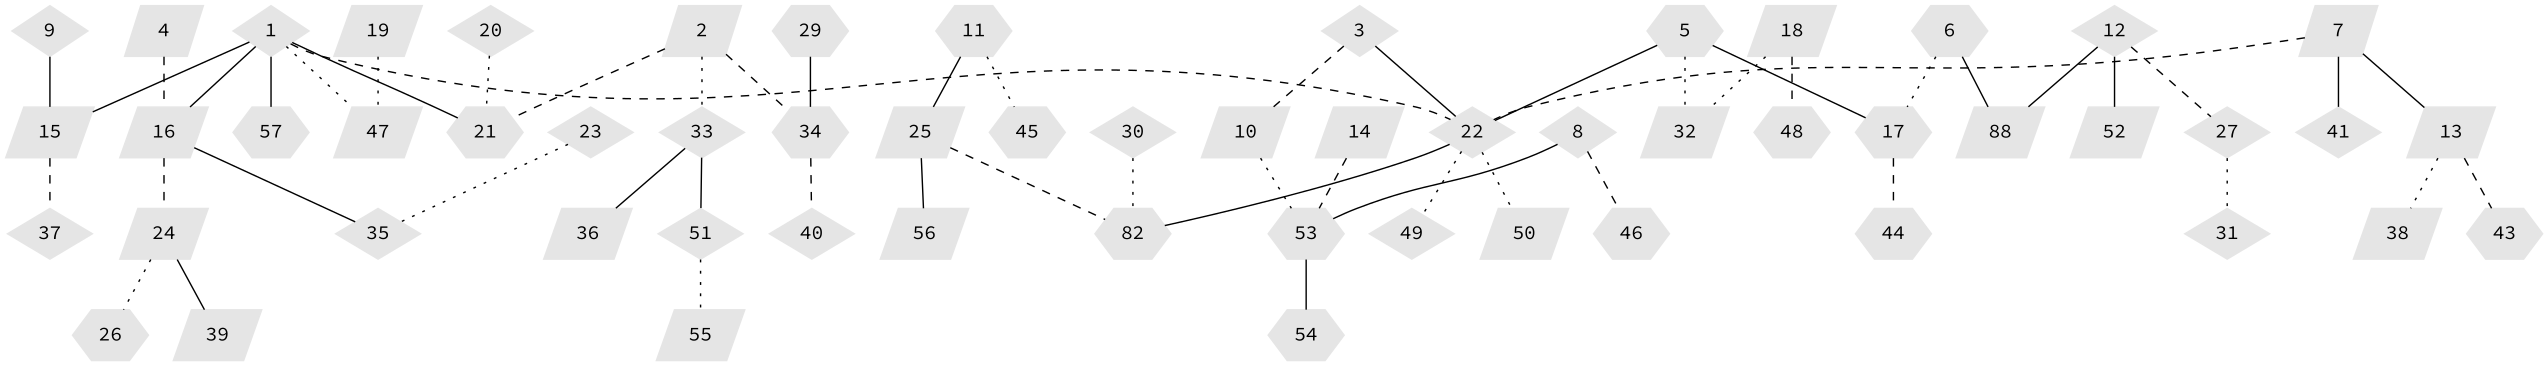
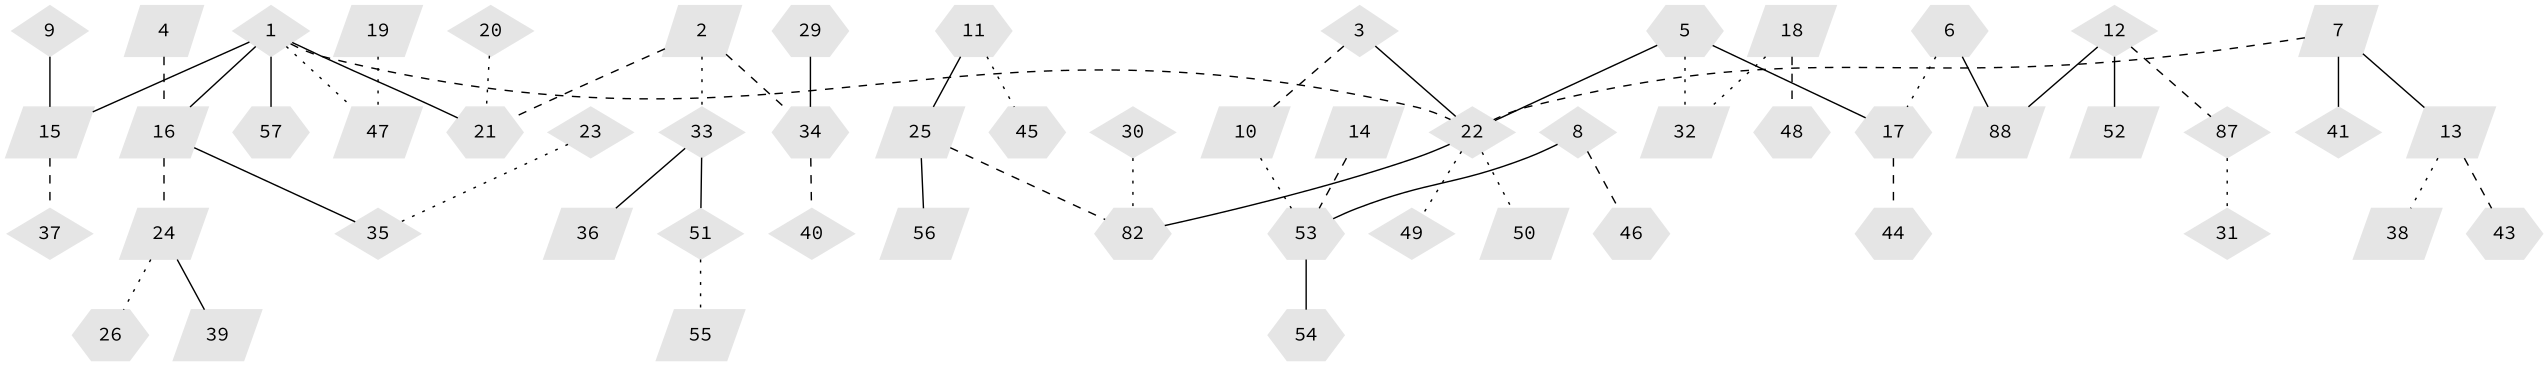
node "27": label "27" -> "87"
